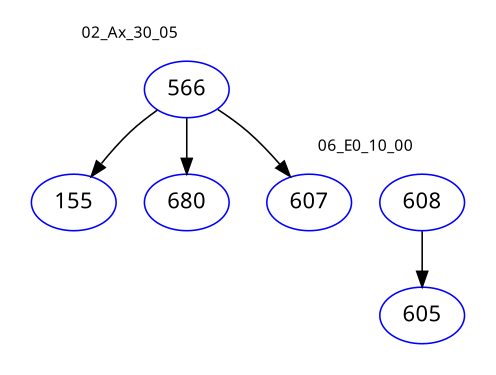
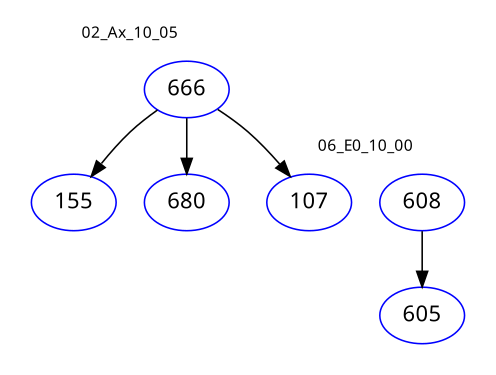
cluster "02_Ax_30_05": label "02_Ax_30_05" -> "02_Ax_10_05"
node "566": label "566" -> "666"
node "607": label "607" -> "107"
